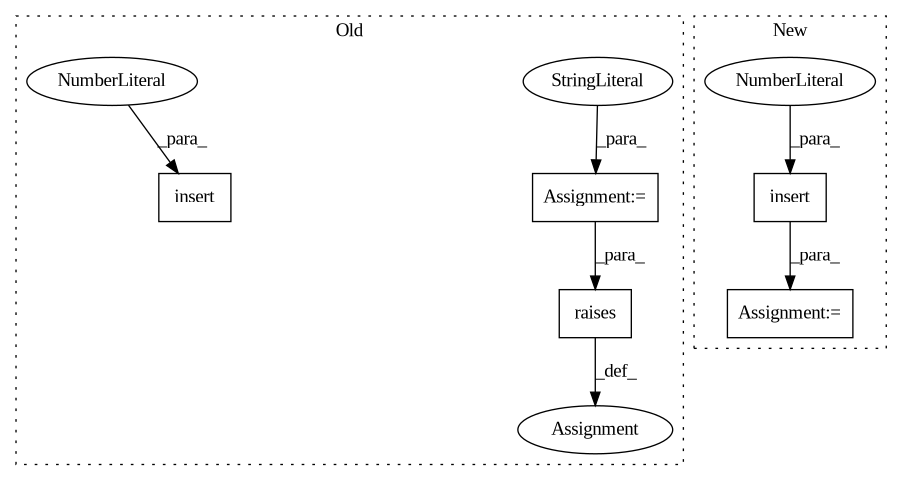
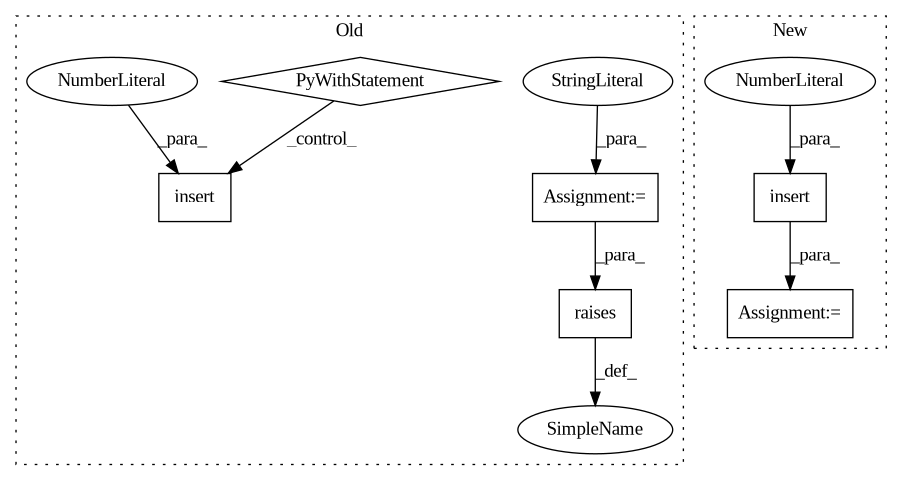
node "PyWithStatement": added
node "Assignment": label "Assignment" -> "SimpleName"
